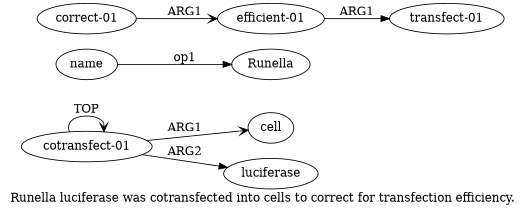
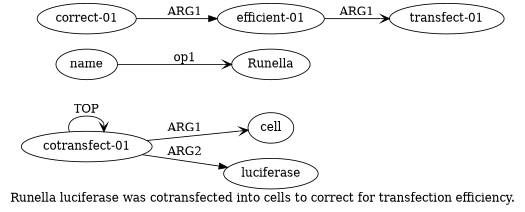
edge "correct-01" -> "efficient-01": arrowhead vee -> normal
edge "efficient-01" -> "transfect-01": arrowhead normal -> vee
edge "name" -> "Runella": arrowhead normal -> vee
